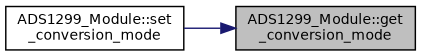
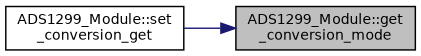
node "ADS1299_Module::set _conversion_mode": label "ADS1299_Module::set _conversion_mode" -> "ADS1299_Module::set _conversion_get"
